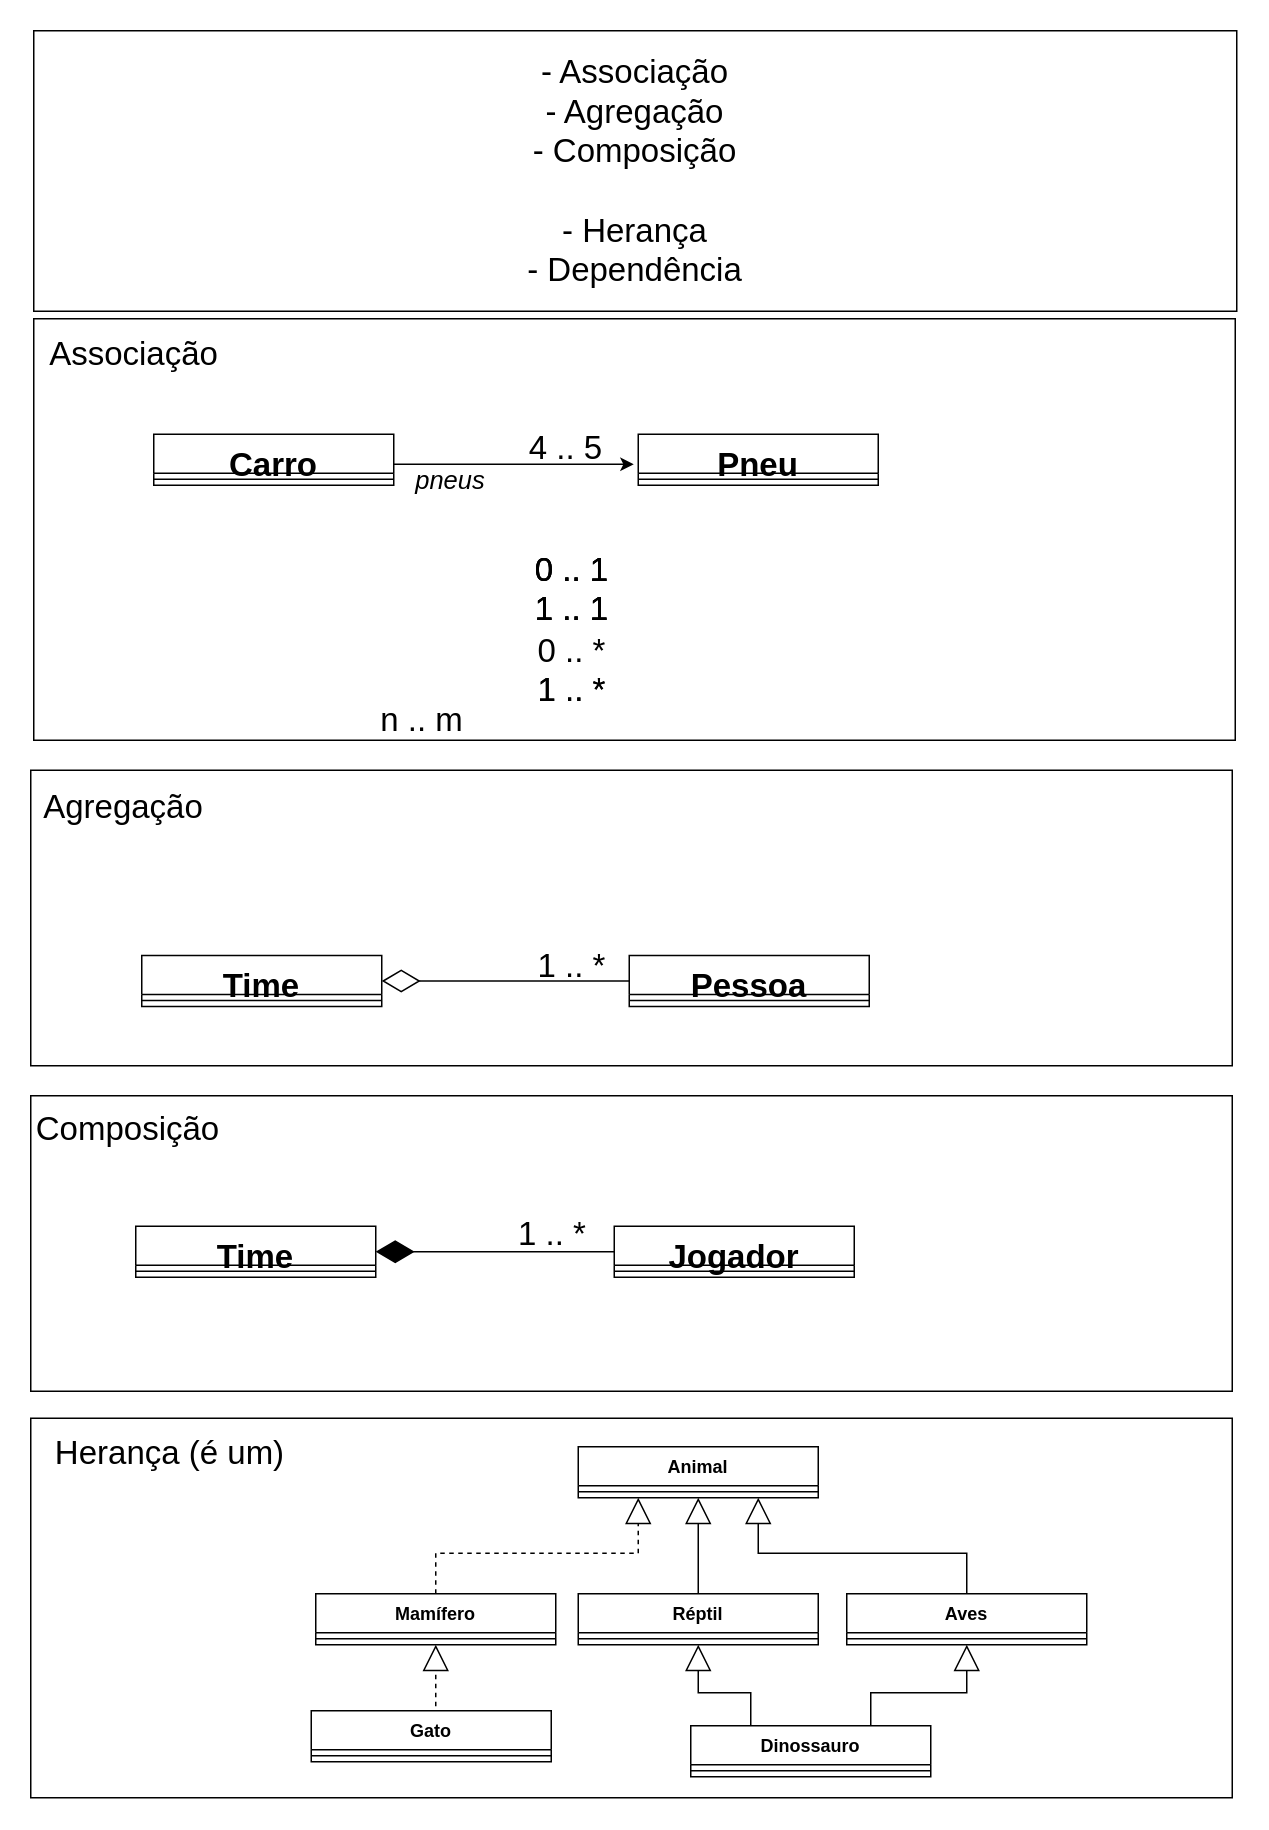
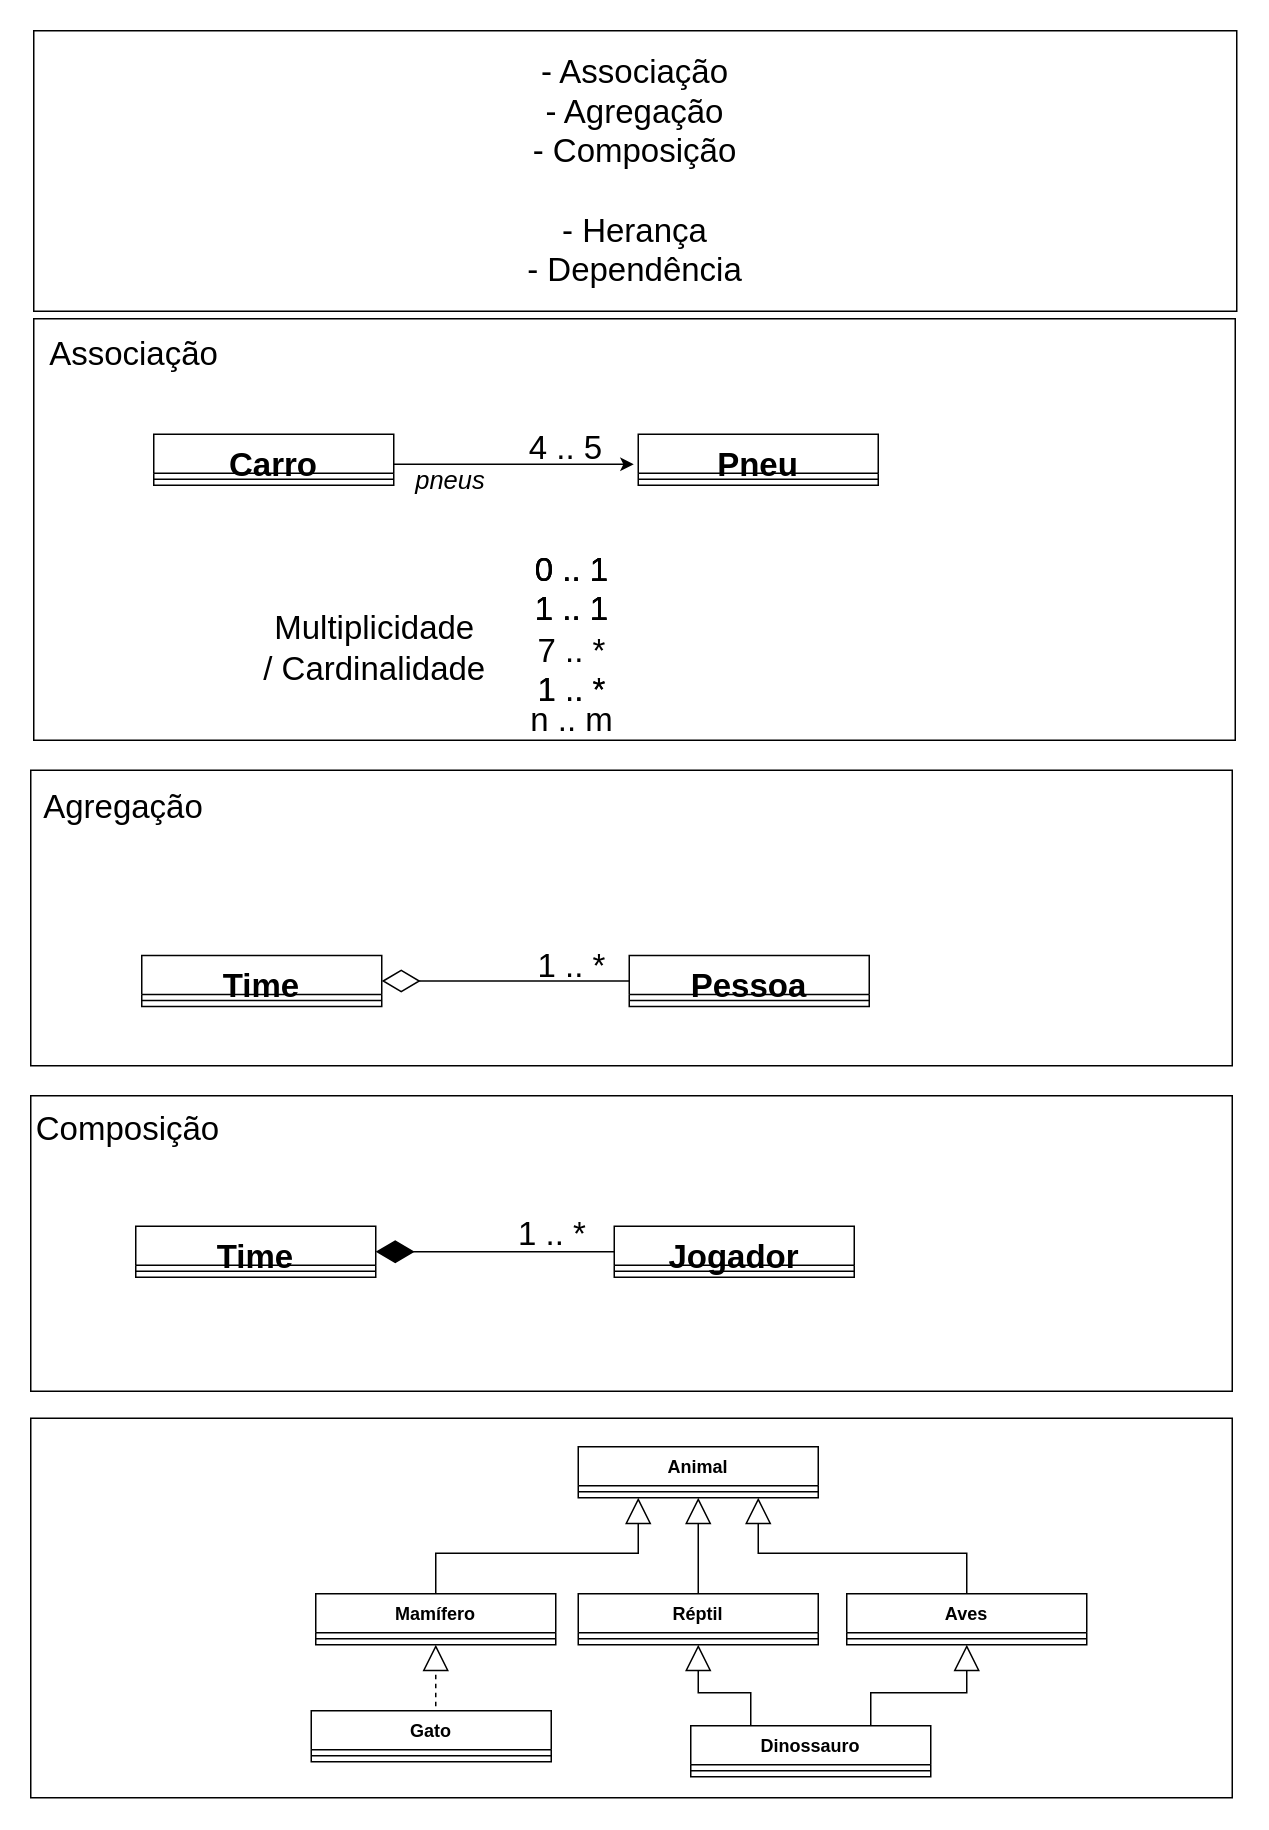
node "Multiplicidade / Cardinalidade": added
node "0 .. *": label "0 .. *" -> "7 .. *"
node "n .. m": moved (422, 721) -> (572, 721)
node "Herança (é um)": removed
edge "Mamífero" -> "Animal": style dashed -> solid
